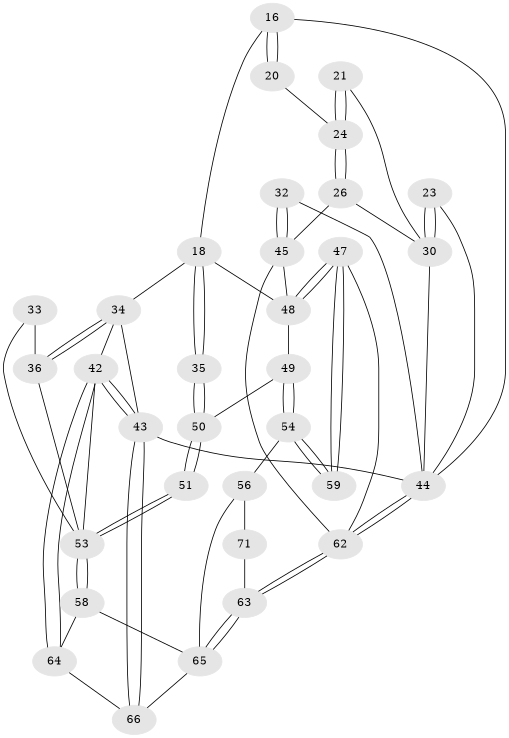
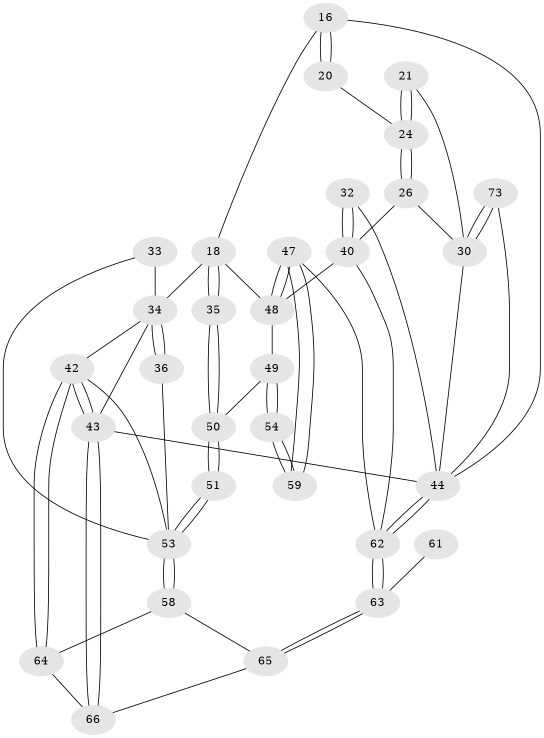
node "23": label "23" -> "73"
node "45": label "45" -> "40"
edge "33" -- "36": now "33" -- "34"
node "56": removed
node "71": label "71" -> "61"
